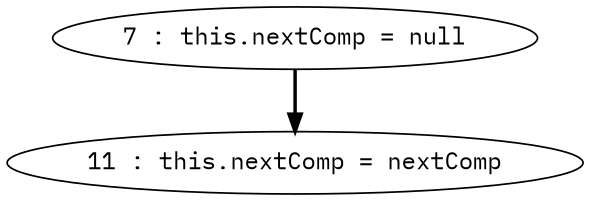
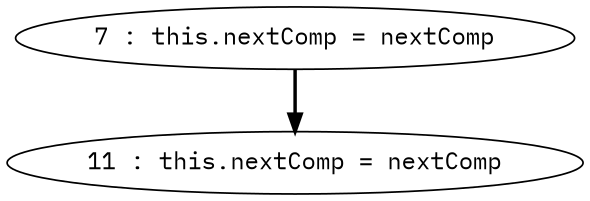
node "7 : this.nextComp = null": label "7 : this.nextComp = null" -> "7 : this.nextComp = nextComp"
